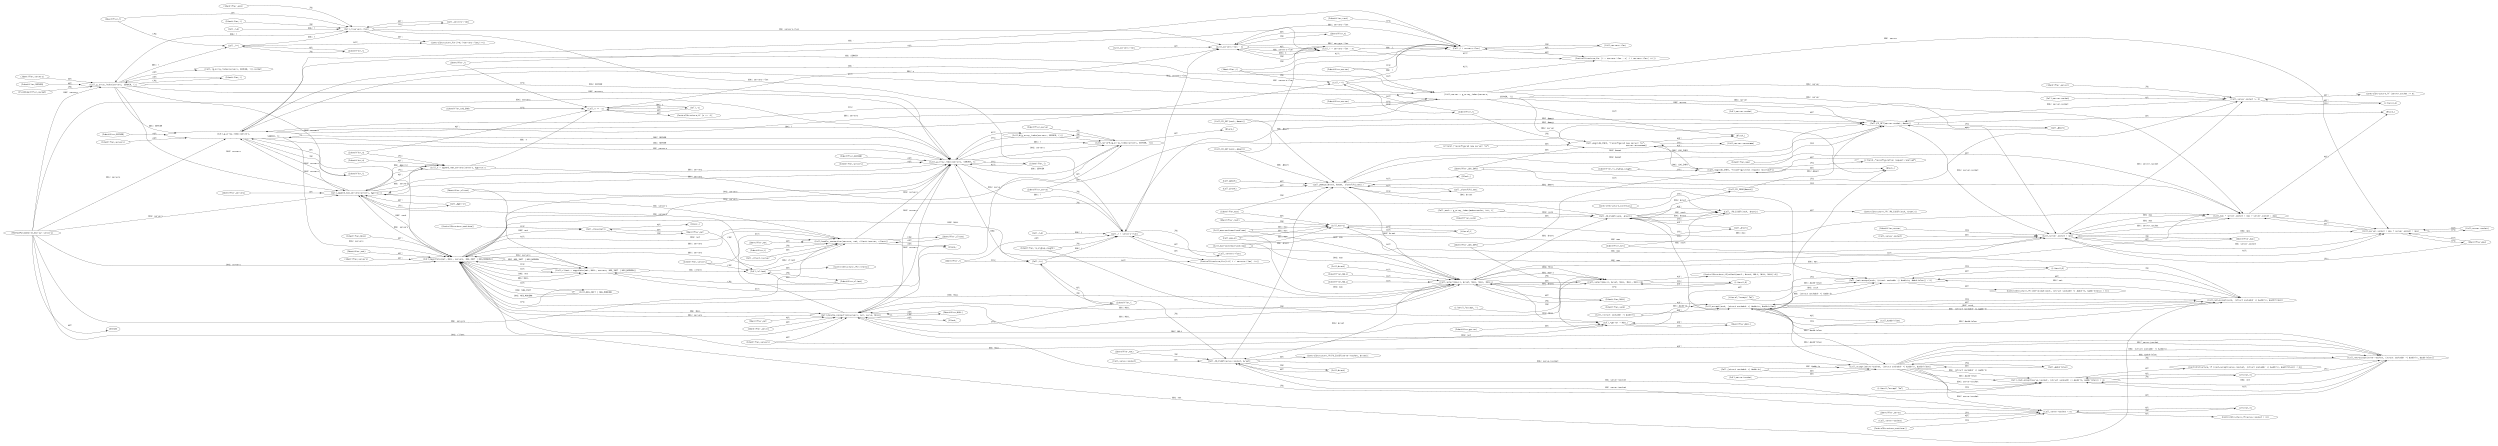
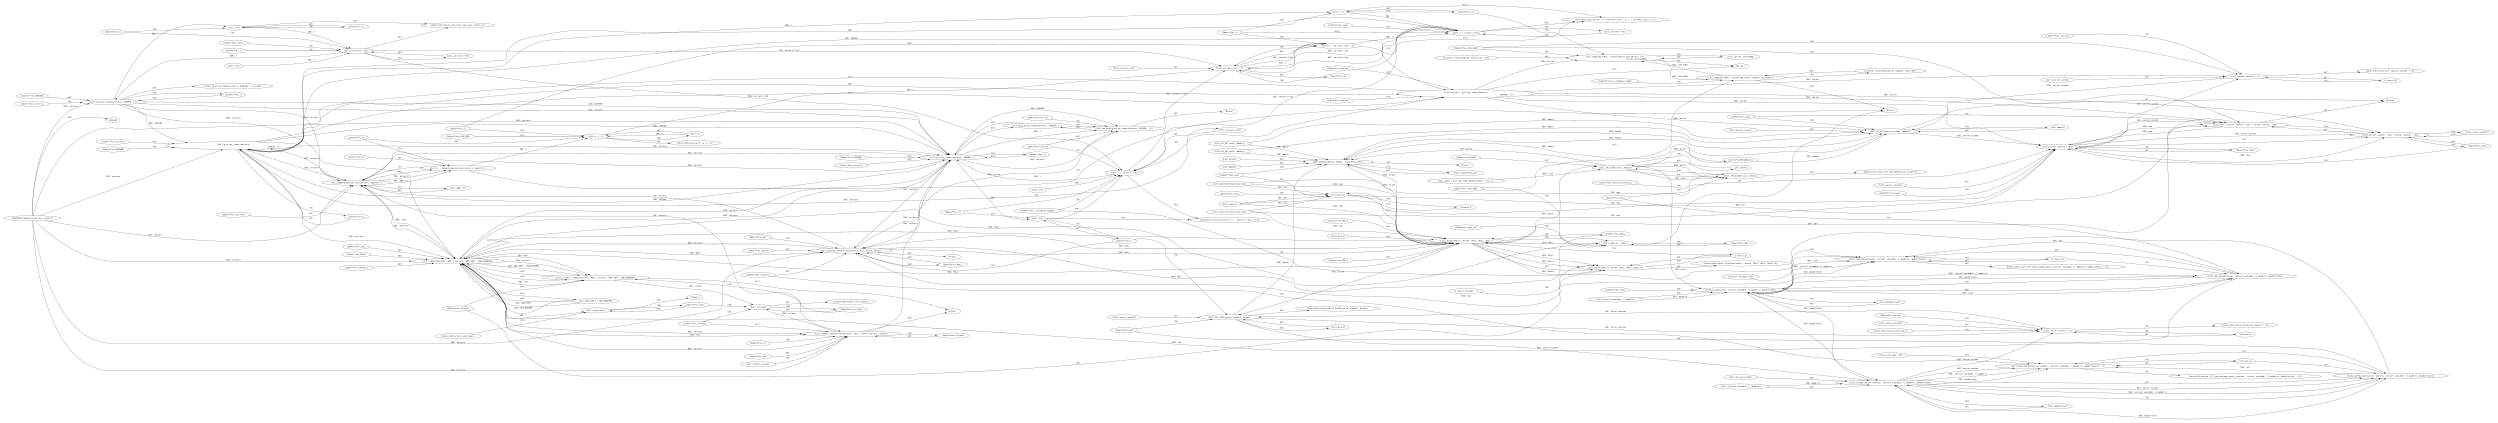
node "(FieldIdentifier,socket)": removed
edge "(Call,select(max+1, &rset, NULL, NULL, NULL))" -> "(Call,memcpy(&rset, &mset, sizeof(fd_set)))": added, label "DDG: &rset"
edge "(Call,negotiate(net, NULL, servers, NEG_INIT | NEG_MODERN))" -> "(Call,close(net))": label "DDG: net" -> "DDG: i"
edge "(MethodParameterIn,GArray* servers)" -> "(Call,handle_connection(servers, net, serve, NULL))": label "DDG: client" -> "DDG: servers"
